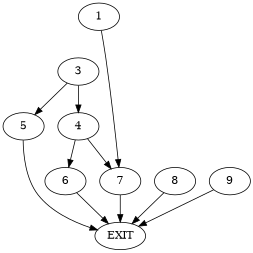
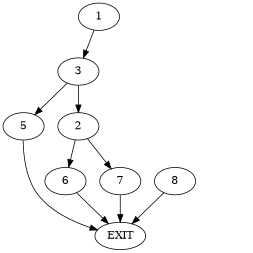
edge "1" -> "7": now "1" -> "3"
node "4": label "4" -> "2"
node "9": removed
